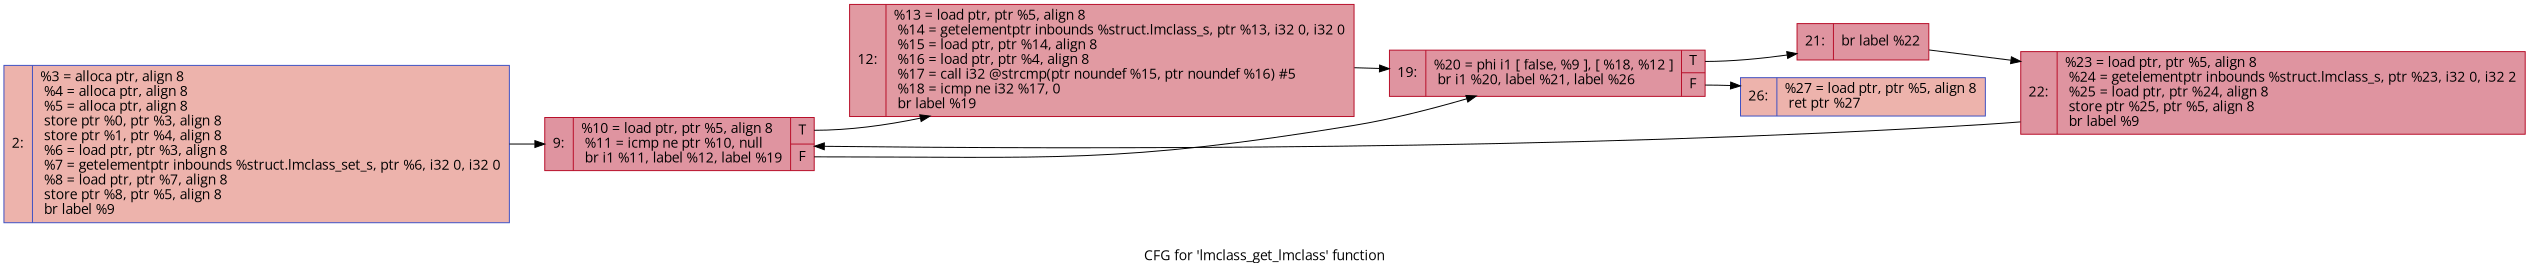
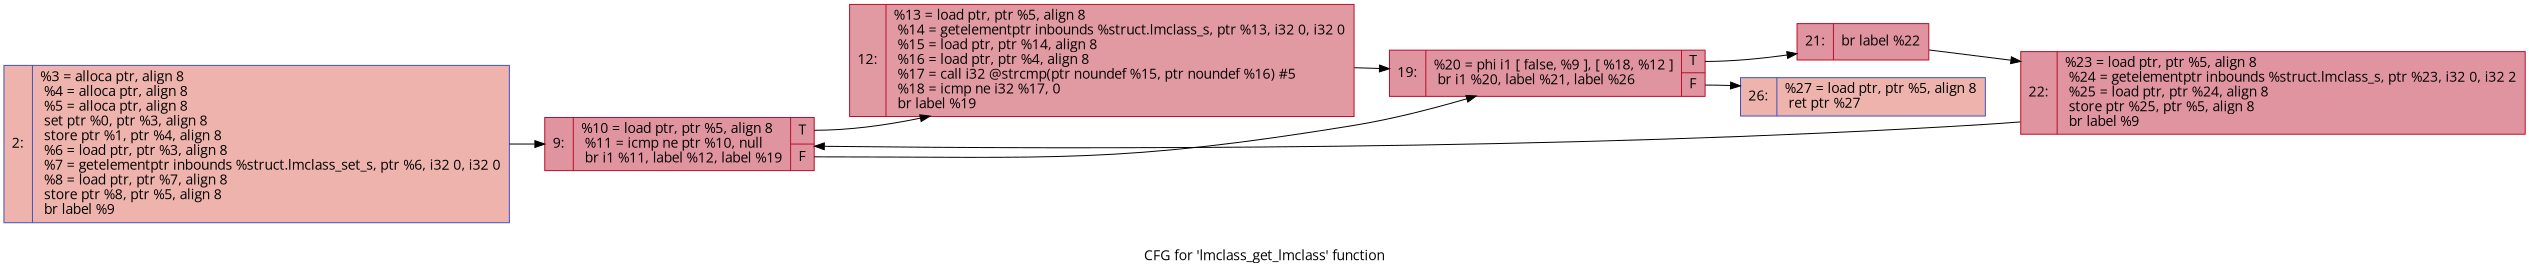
node "2:": text "store ptr %0, ptr %3, align 8" -> "set ptr %0, ptr %3, align 8"
